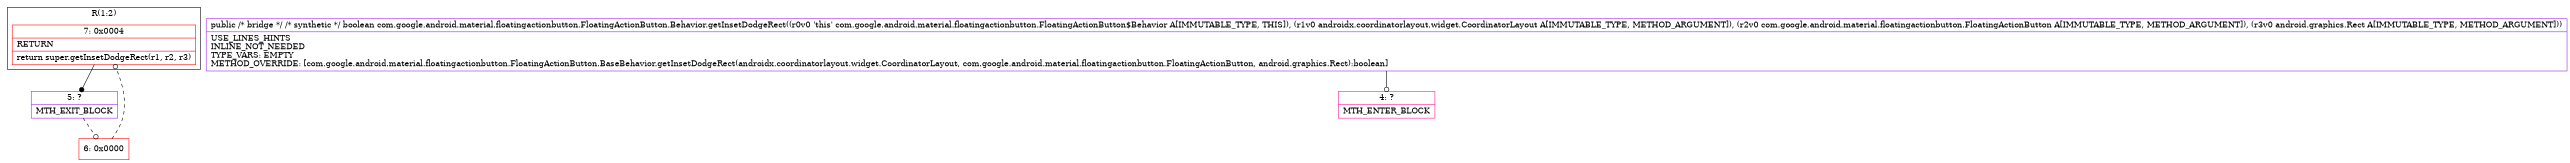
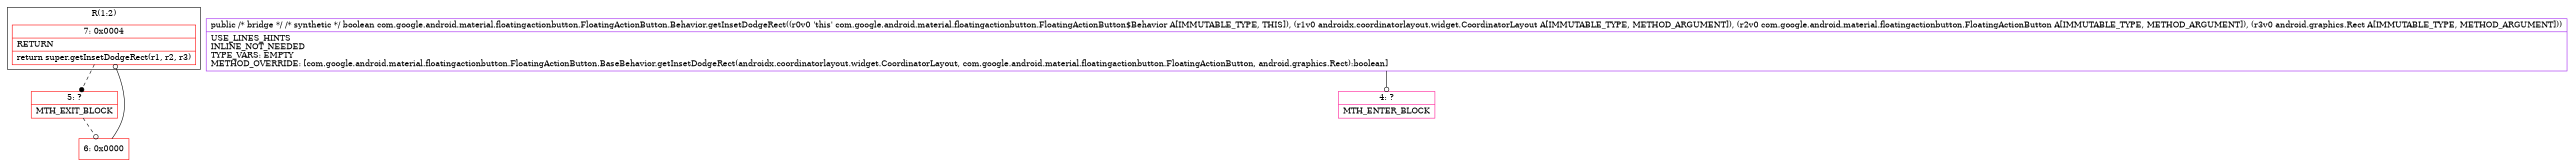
edge "7: 0x0004" -> "5: ?": style solid -> dashed
node "5: ?": color purple -> red
edge "6: 0x0000" -> "7: 0x0004": style dashed -> solid
